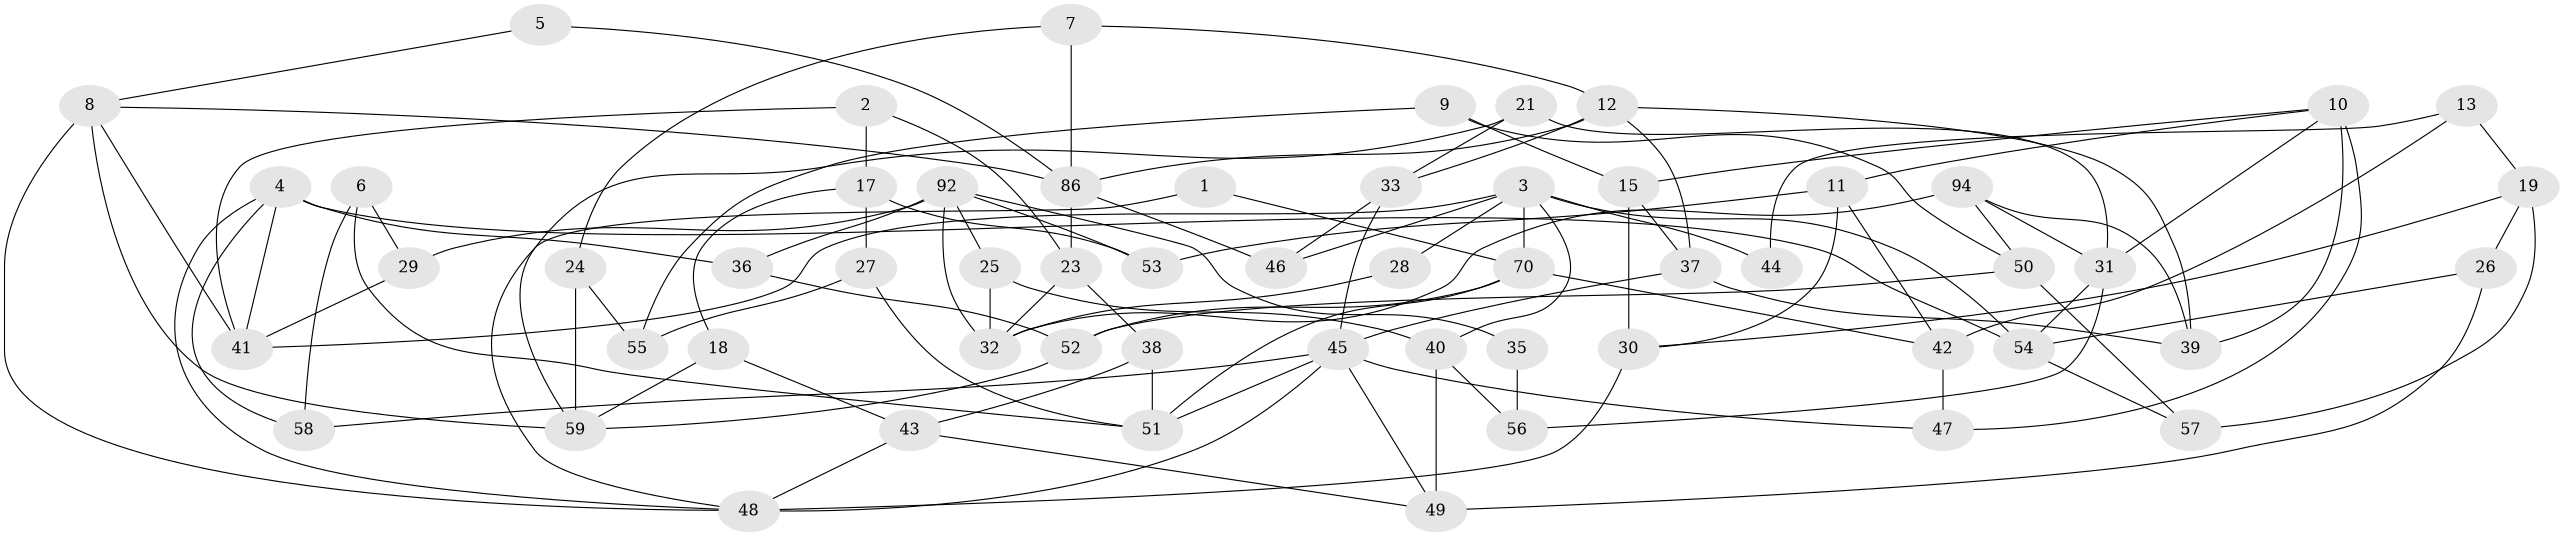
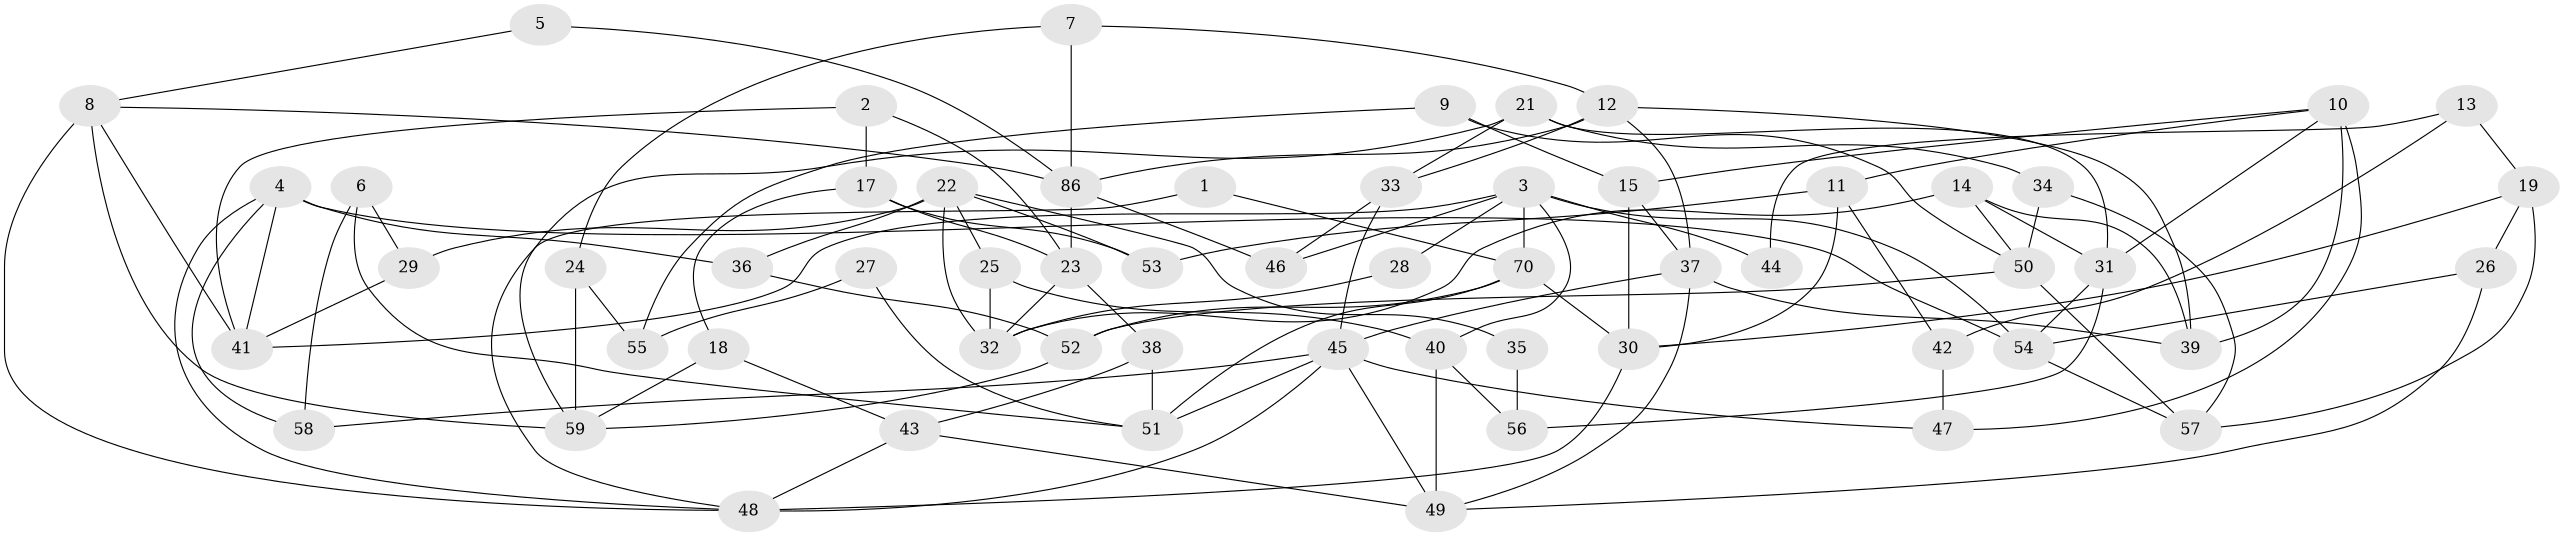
node "92": label "92" -> "22"
node "94": label "94" -> "14"
node "34": added
edge "17" -- "27": now "17" -- "23"
edge "70" -- "42": now "70" -- "30"
edge "37" -- "49": added
